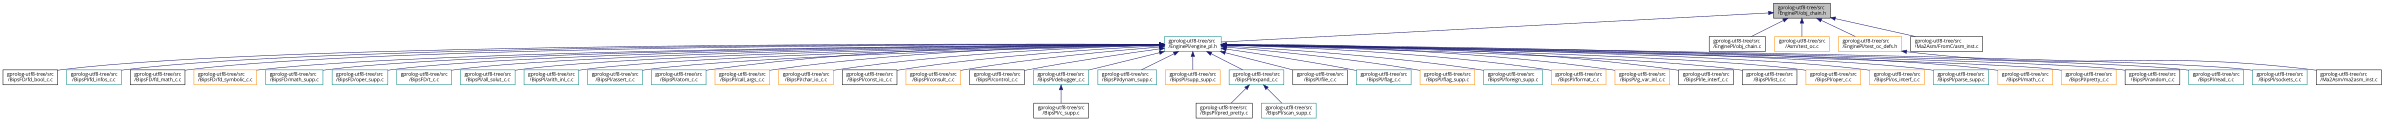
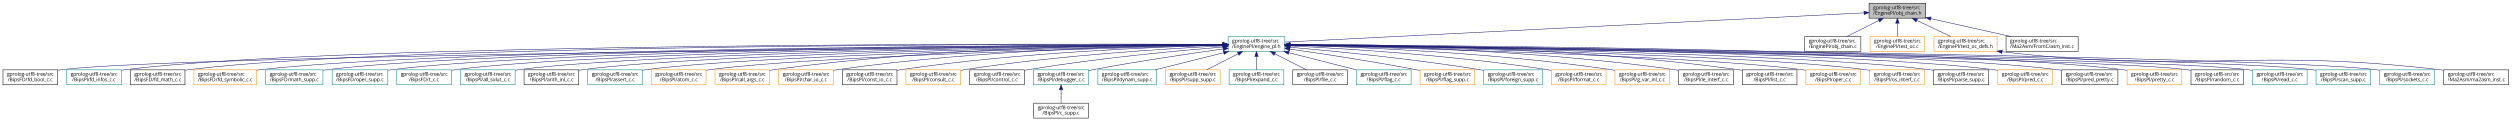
node "gprolog-utf8-tree/src /Asm/test_oc.c": label "gprolog-utf8-tree/src /Asm/test_oc.c" -> "gprolog-utf8-tree/src /EnginePl/test_oc.c"
node "gprolog-utf8-tree/src /BipsPl/arith_inl_c.c": color teal -> black
node "gprolog-utf8-tree/src /BipsPl/atom_c.c": color teal -> darkorange
node "gprolog-utf8-tree/src /BipsPl/parse_supp.c": color teal -> black
node "gprolog-utf8-tree/src /BipsPl/math_c.c": label "gprolog-utf8-tree/src /BipsPl/math_c.c" -> "gprolog-utf8-tree/src /BipsPl/pred_c.c"
node "gprolog-utf8-tree/src /BipsPl/random_c.c": label "gprolog-utf8-tree/src /BipsPl/random_c.c" -> "gprolog-utf8-src/src /BipsPl/random_c.c"
edge "gprolog-utf8-tree/src /BipsPl/pred_pretty.c" -> "gprolog-utf8-tree/src /BipsPl/expand_c.c": now "gprolog-utf8-tree/src /BipsPl/pred_pretty.c" -> "gprolog-utf8-tree/src /EnginePl/engine_pl.h"
edge "gprolog-utf8-tree/src /BipsPl/scan_supp.c" -> "gprolog-utf8-tree/src /BipsPl/expand_c.c": now "gprolog-utf8-tree/src /BipsPl/scan_supp.c" -> "gprolog-utf8-tree/src /EnginePl/engine_pl.h"
